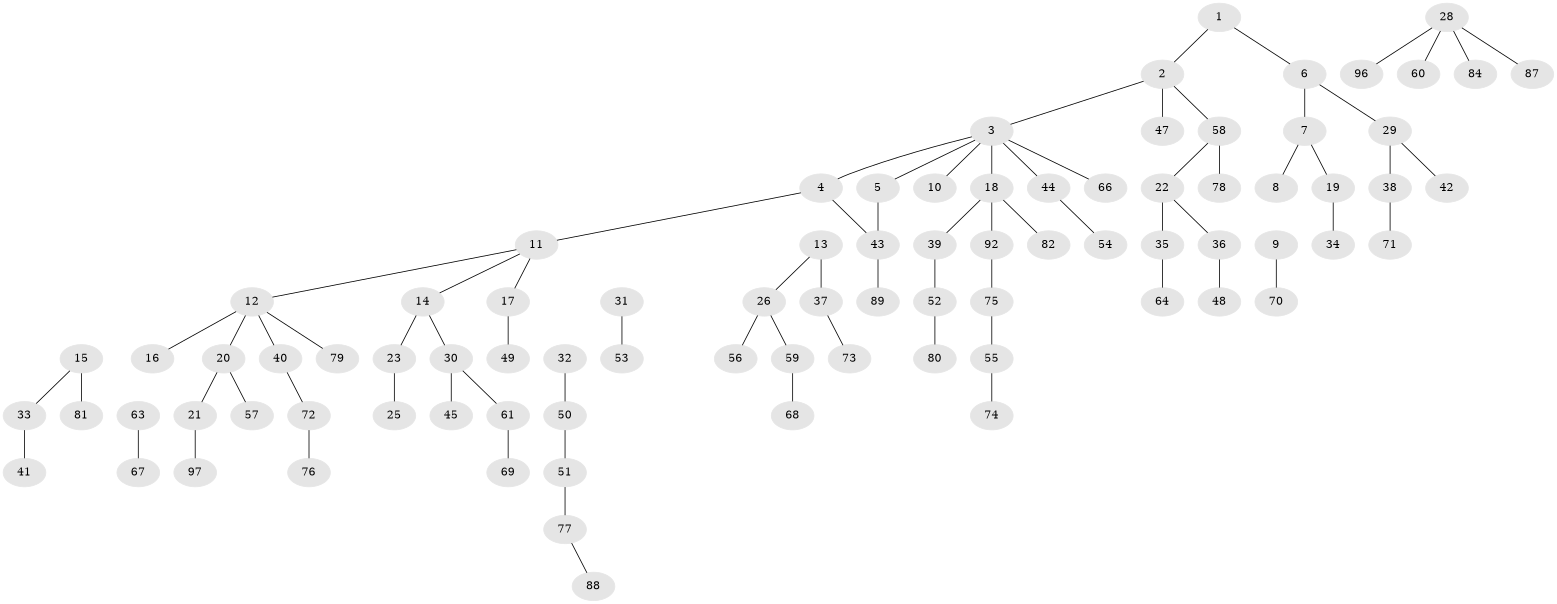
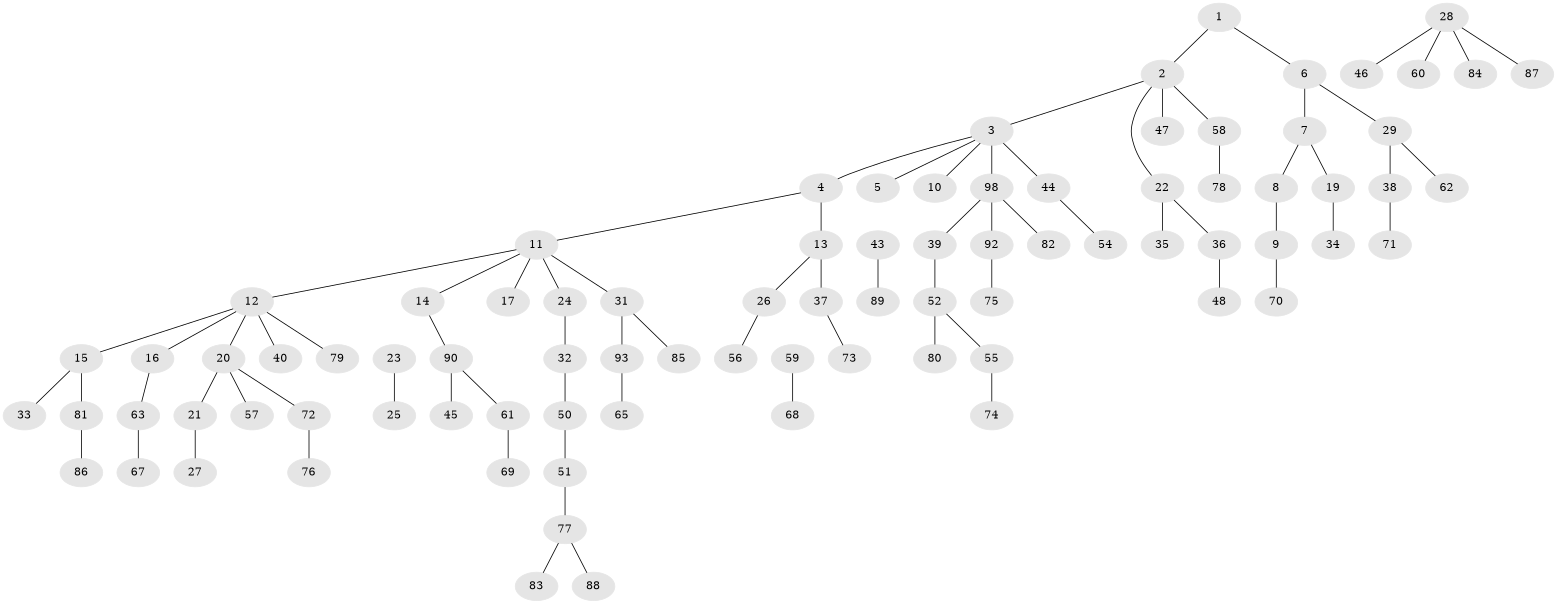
node "96": label "96" -> "46"
edge "58" -- "22": now "2" -- "22"
node "18": label "18" -> "98"
node "66": removed
node "42": label "42" -> "62"
edge "4" -- "43": now "4" -- "13"
edge "5" -- "43": removed
edge "8" -- "9": added
edge "11" -- "31": added
node "24": added
node "64": removed
edge "12" -- "15": added
edge "14" -- "23": removed
edge "26" -- "59": removed
edge "75" -- "55": now "52" -- "55"
node "30": label "30" -> "90"
node "49": removed
node "53": label "53" -> "93"
node "85": added
edge "16" -- "63": added
edge "40" -- "72": now "20" -- "72"
node "65": added
node "41": removed
node "86": added
node "97": label "97" -> "27"
node "83": added
